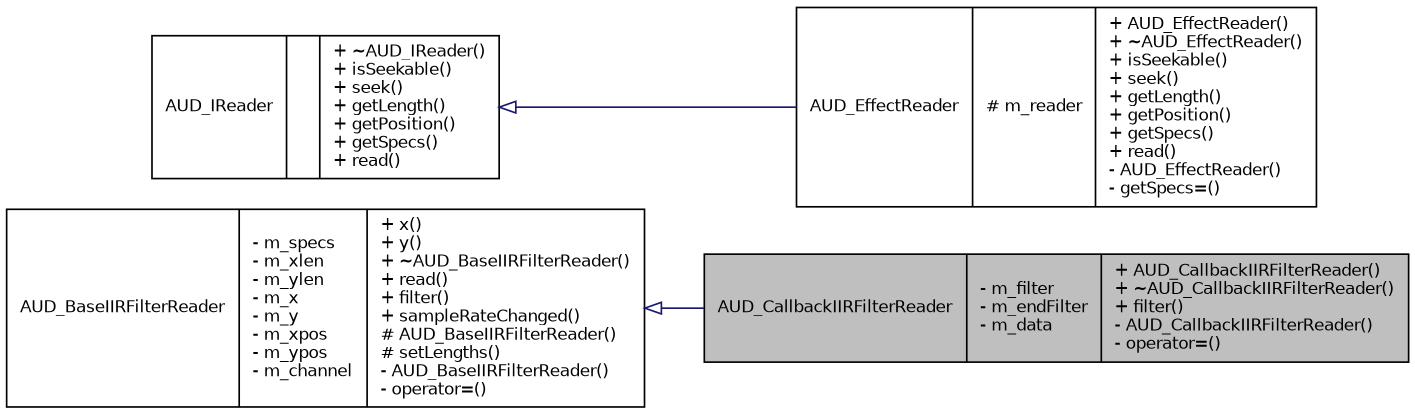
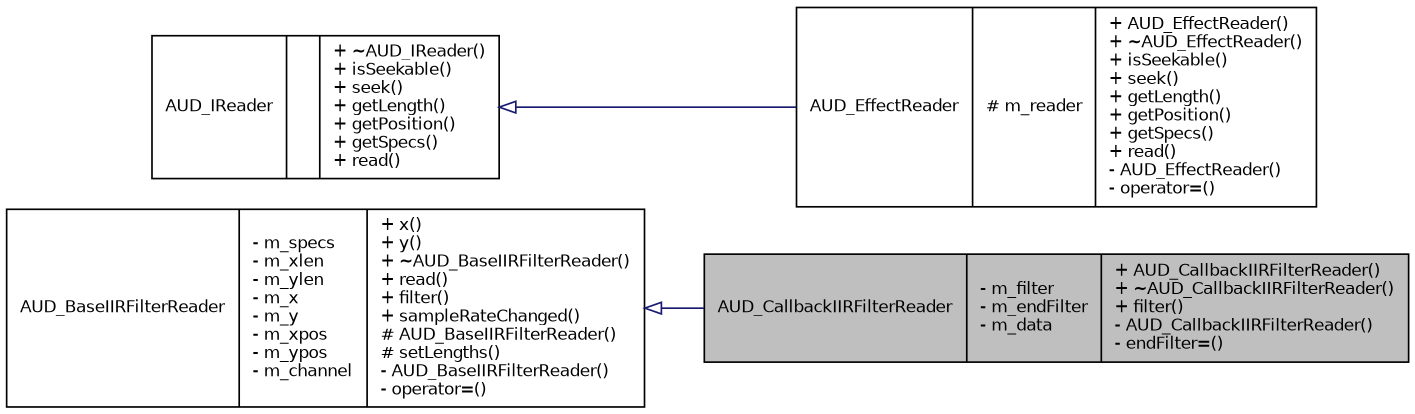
node "AUD_EffectReader": text "- getSpecs=()" -> "- operator=()"
node "AUD_CallbackIIRFilterReader": text "- operator=()" -> "- endFilter=()"
